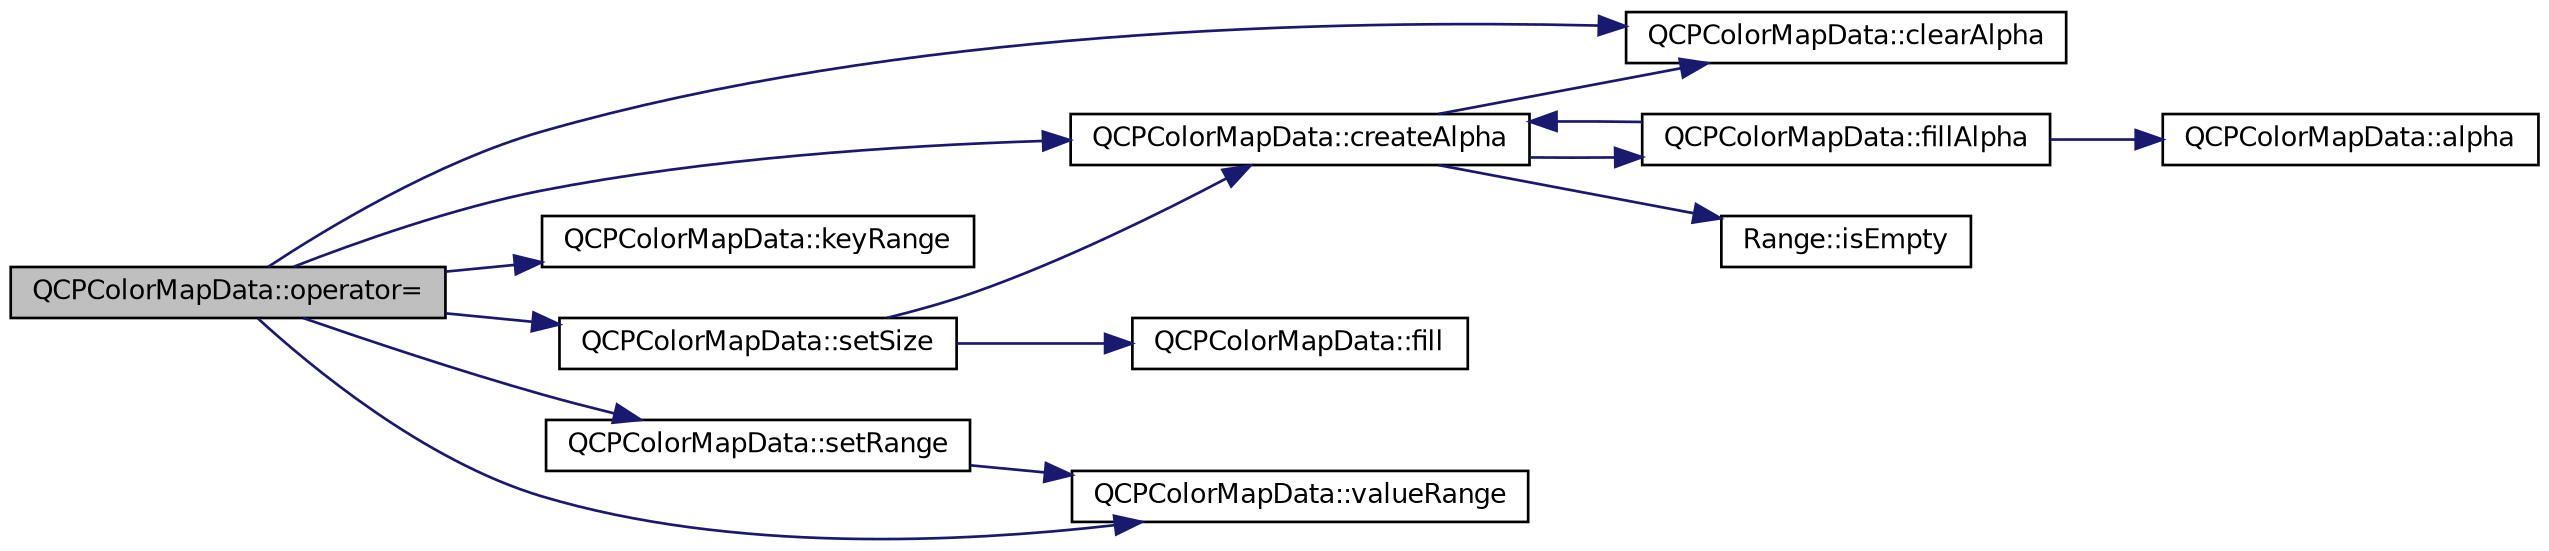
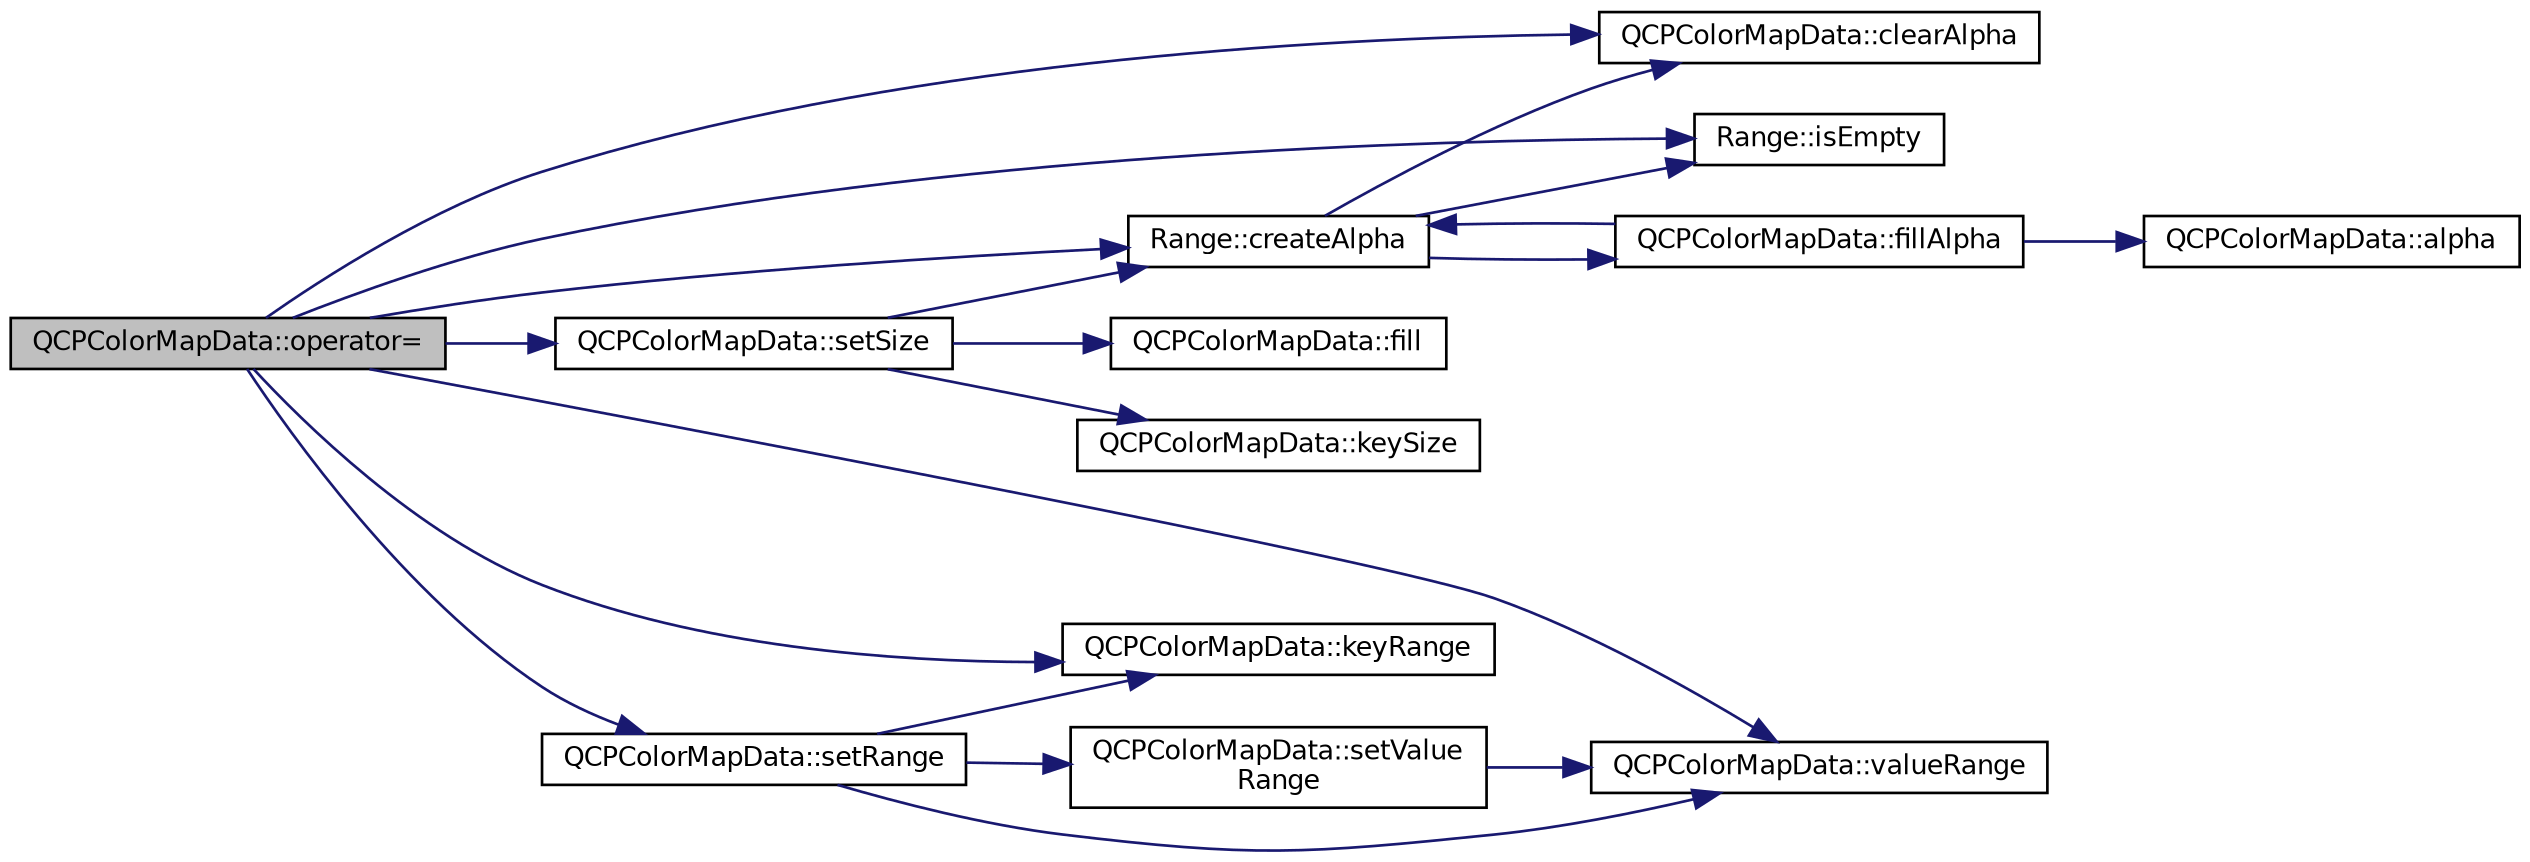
node "QCPColorMapData::createAlpha": label "QCPColorMapData::createAlpha" -> "Range::createAlpha"
edge "QCPColorMapData::operator=" -> "Range::isEmpty": added
node "QCPColorMapData::keySize": added
edge "QCPColorMapData::setRange" -> "QCPColorMapData::keyRange": added
node "QCPColorMapData::setValue Range": added
